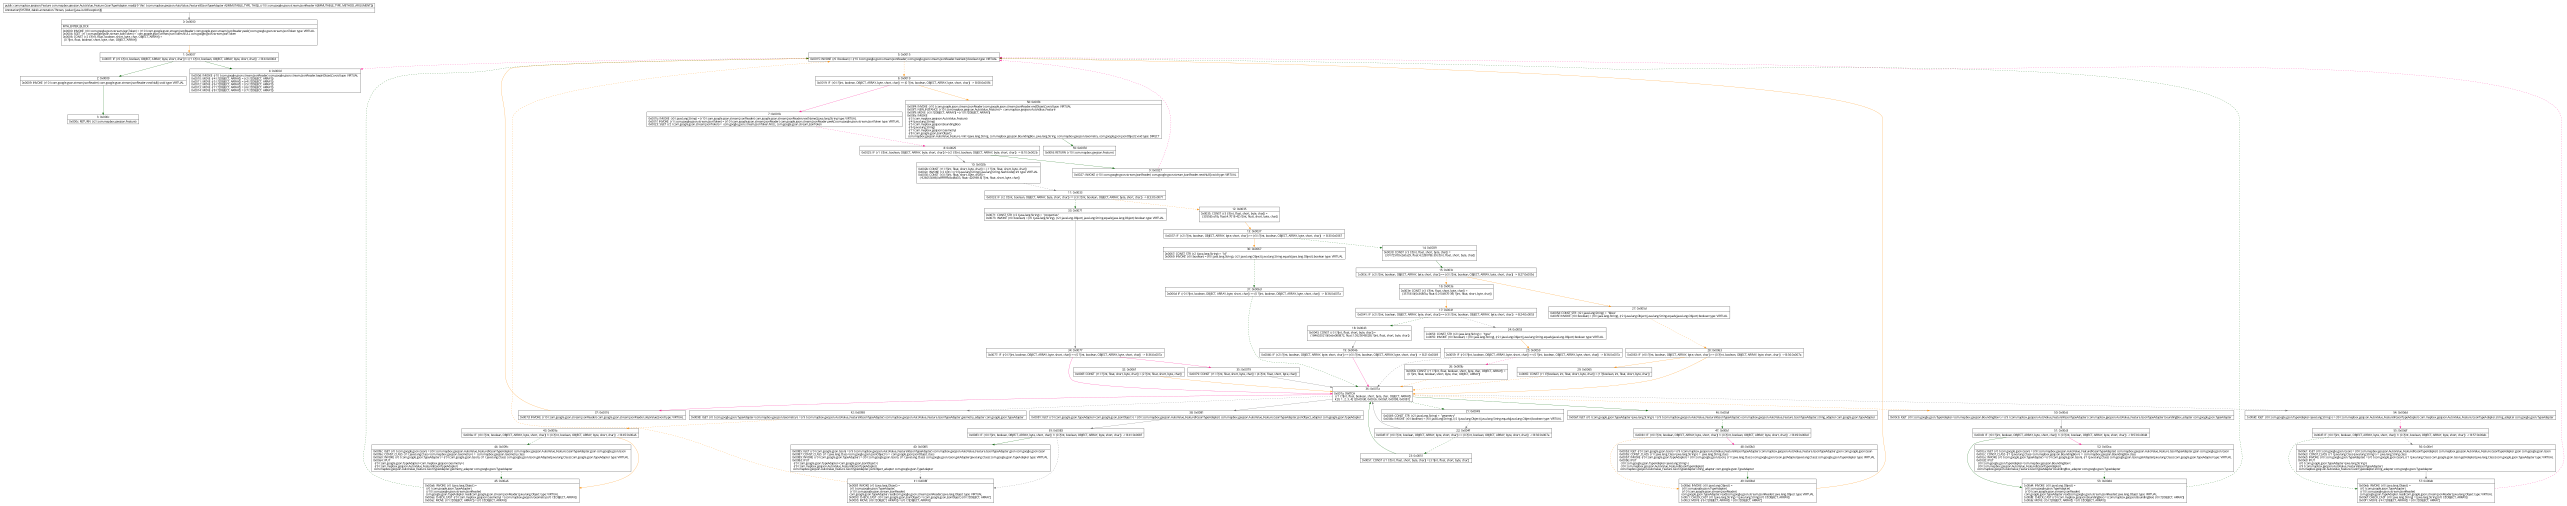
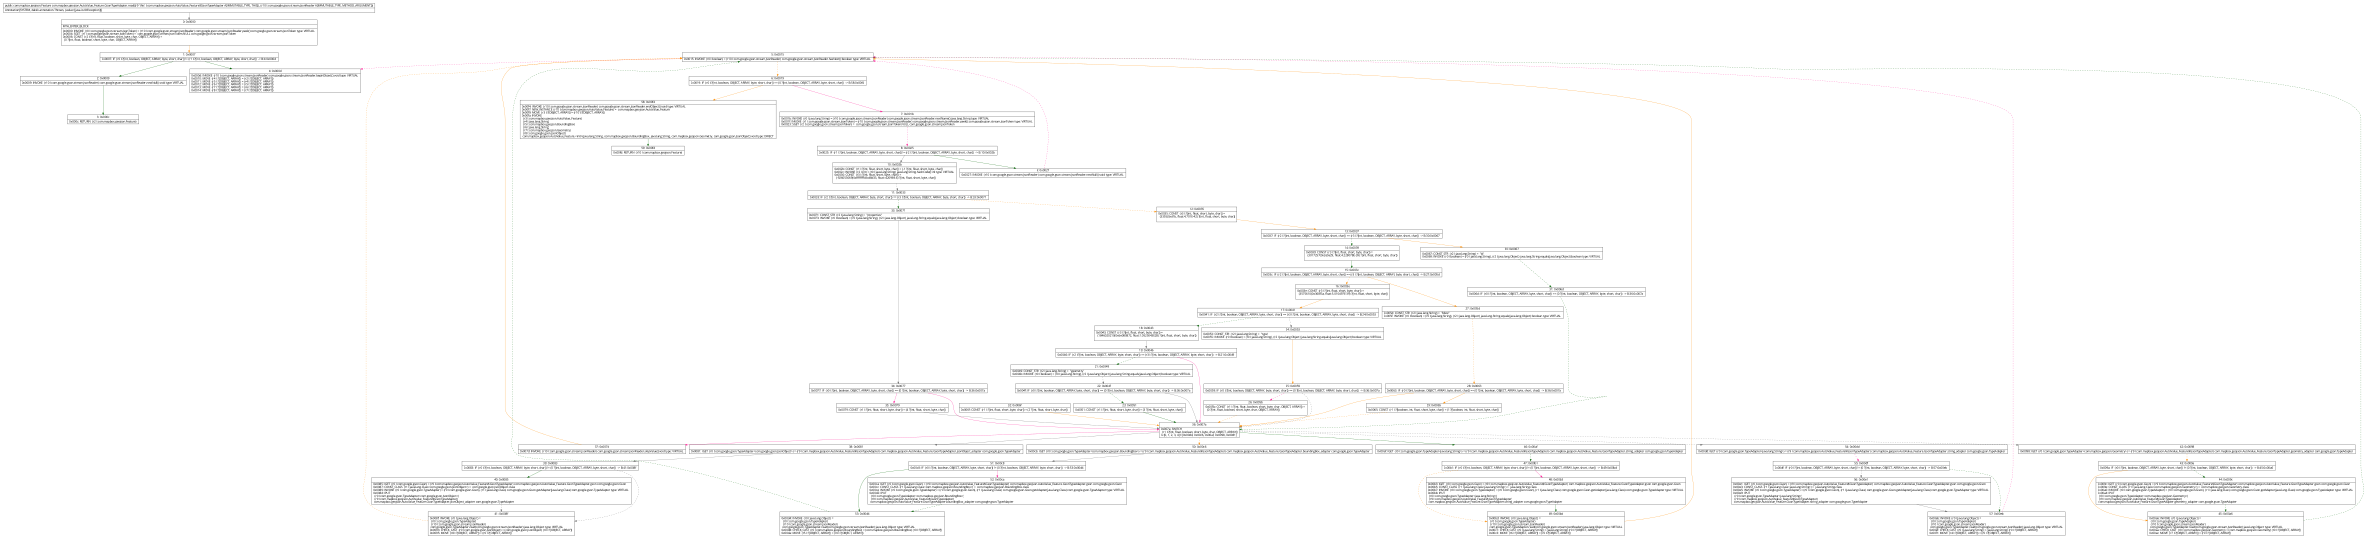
edge "36: 0x007a" -> "21: 0x0049": now "19: 0x0046" -> "21: 0x0049"
